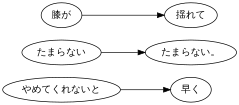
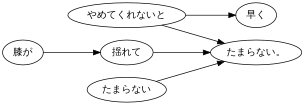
edge "やめてくれないと" -> "たまらない。": added
edge "揺れて" -> "たまらない。": added
